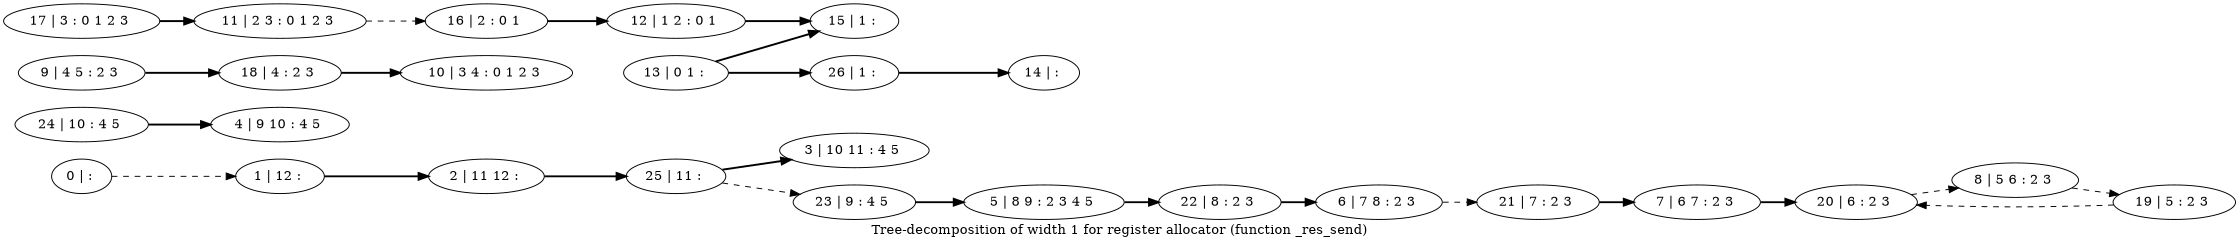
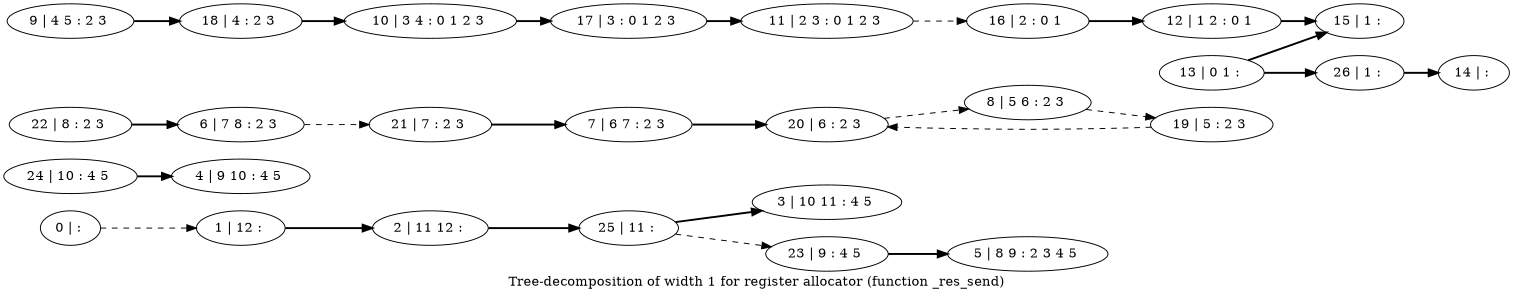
edge "10 | 3 4 : 0 1 2 3" -> "17 | 3 : 0 1 2 3": added
edge "5 | 8 9 : 2 3 4 5" -> "22 | 8 : 2 3": removed
